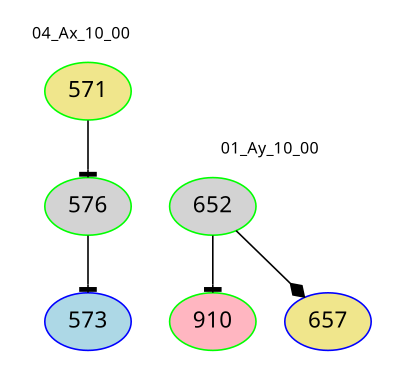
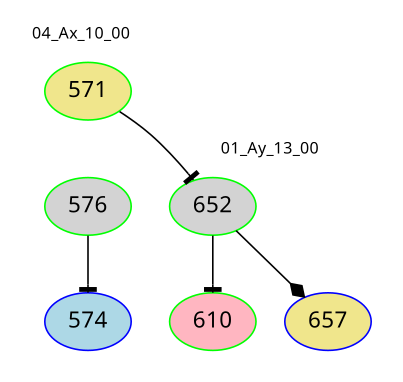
edge "571" -> "576": now "571" -> "652"
cluster "01_Ay_10_00": label "01_Ay_10_00" -> "01_Ay_13_00"
node "573": label "573" -> "574"
node "910": label "910" -> "610"
